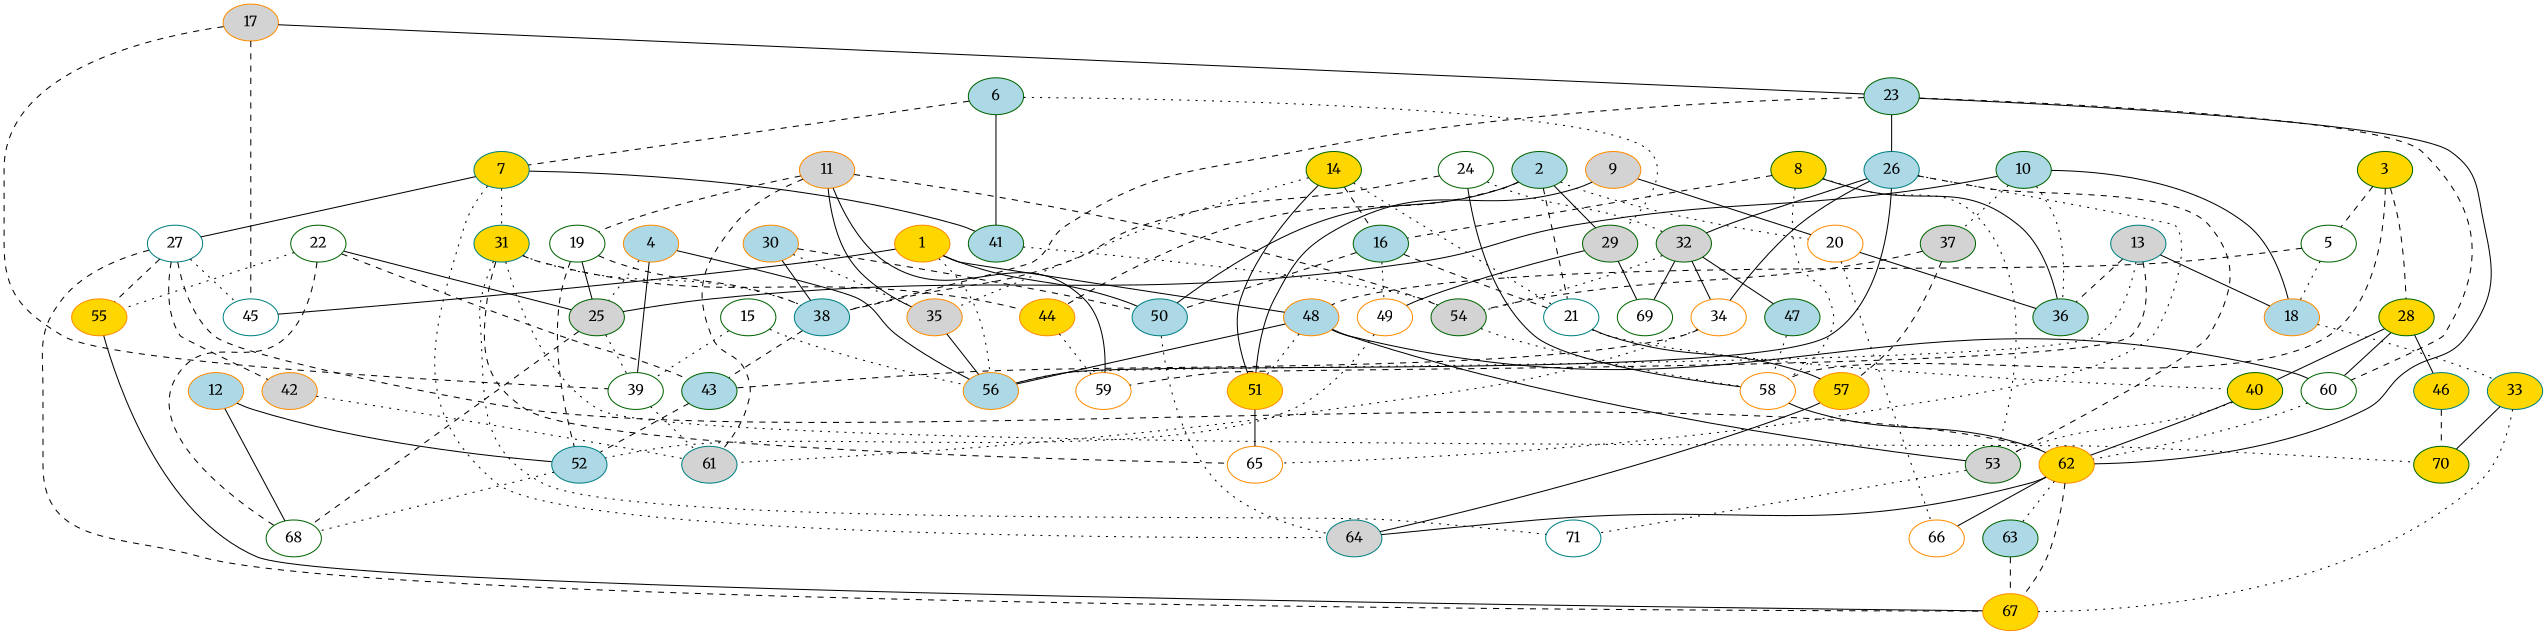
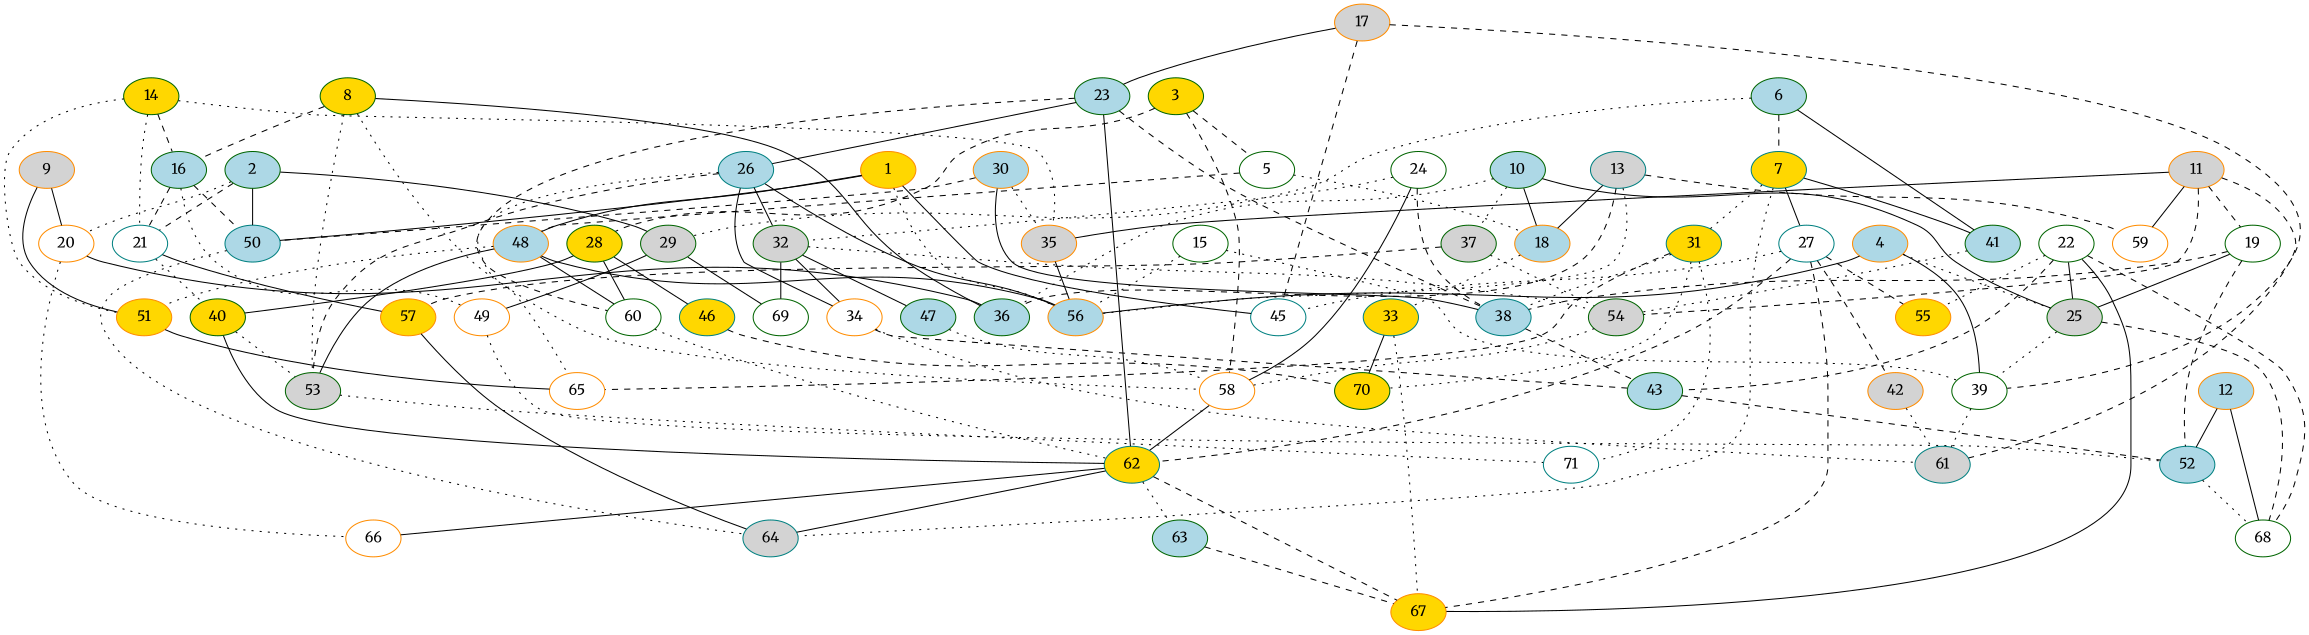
edge "14" -- "51": style solid -> dotted
edge "37" -- "54": style dashed -> dotted
node "44": removed
node "62": color darkorange -> teal
edge "55" -- "67": now "22" -- "67"
